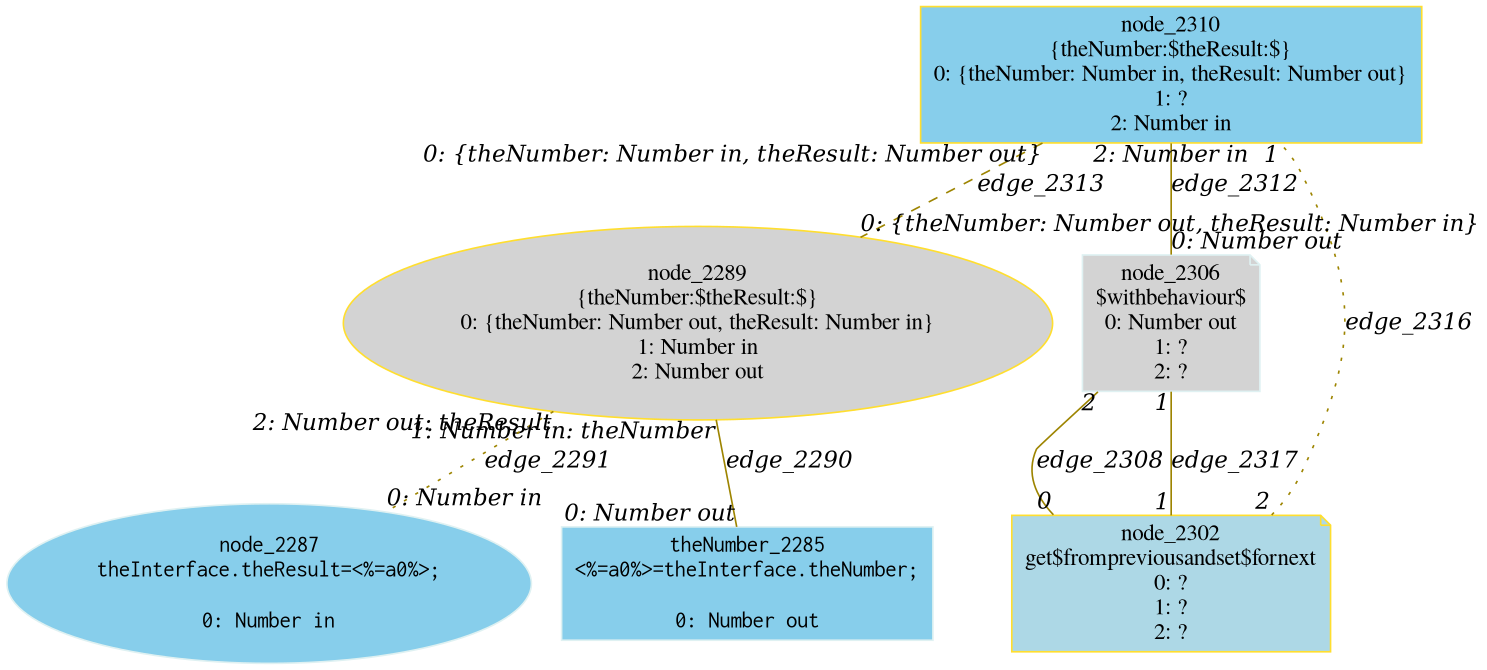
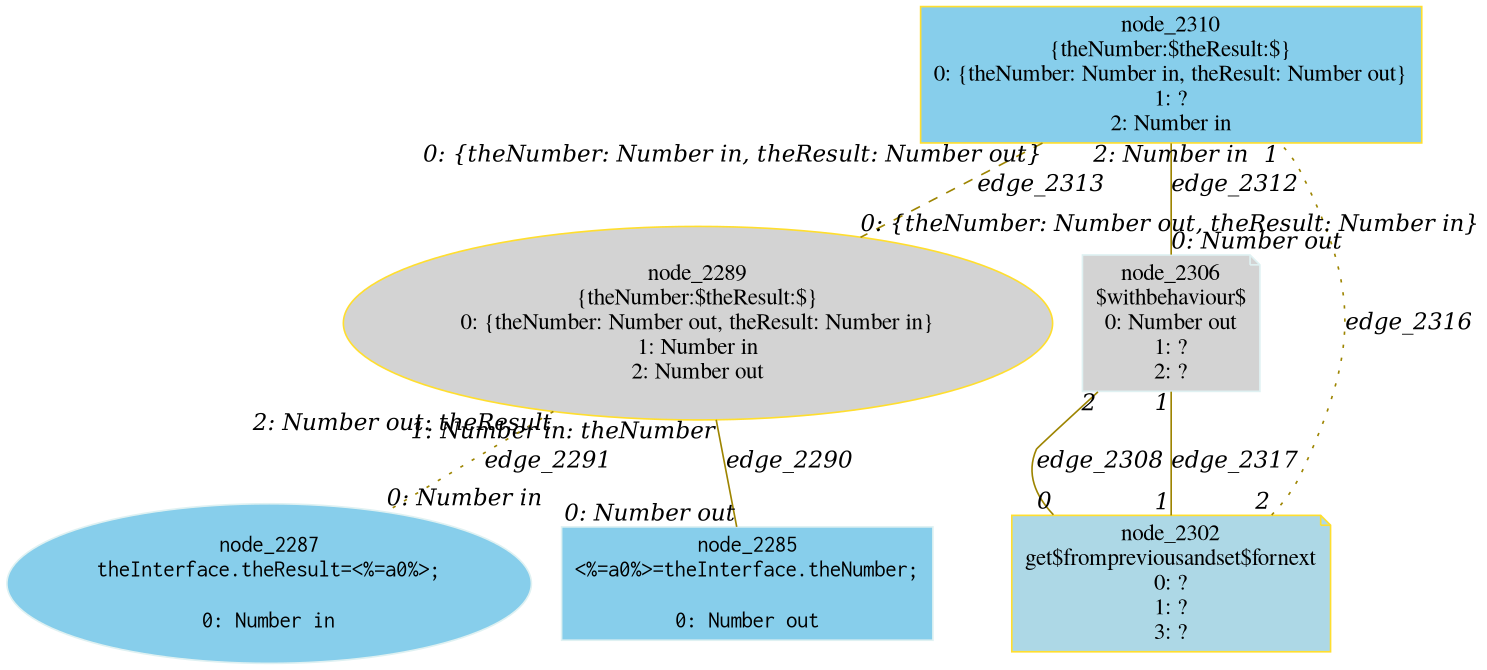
node "theNumber_2285 <%=a0%>=theInterface.theNumber; 0: Number out": label "theNumber_2285 <%=a0%>=theInterface.theNumber; 0: Number out" -> "node_2285 <%=a0%>=theInterface.theNumber; 0: Number out"
node "node_2302 get$frompreviousandset$fornext 0: ? 1: ? 2: ?": label "node_2302 get$frompreviousandset$fornext 0: ? 1: ? 2: ?" -> "node_2302 get$frompreviousandset$fornext 0: ? 1: ? 3: ?"
